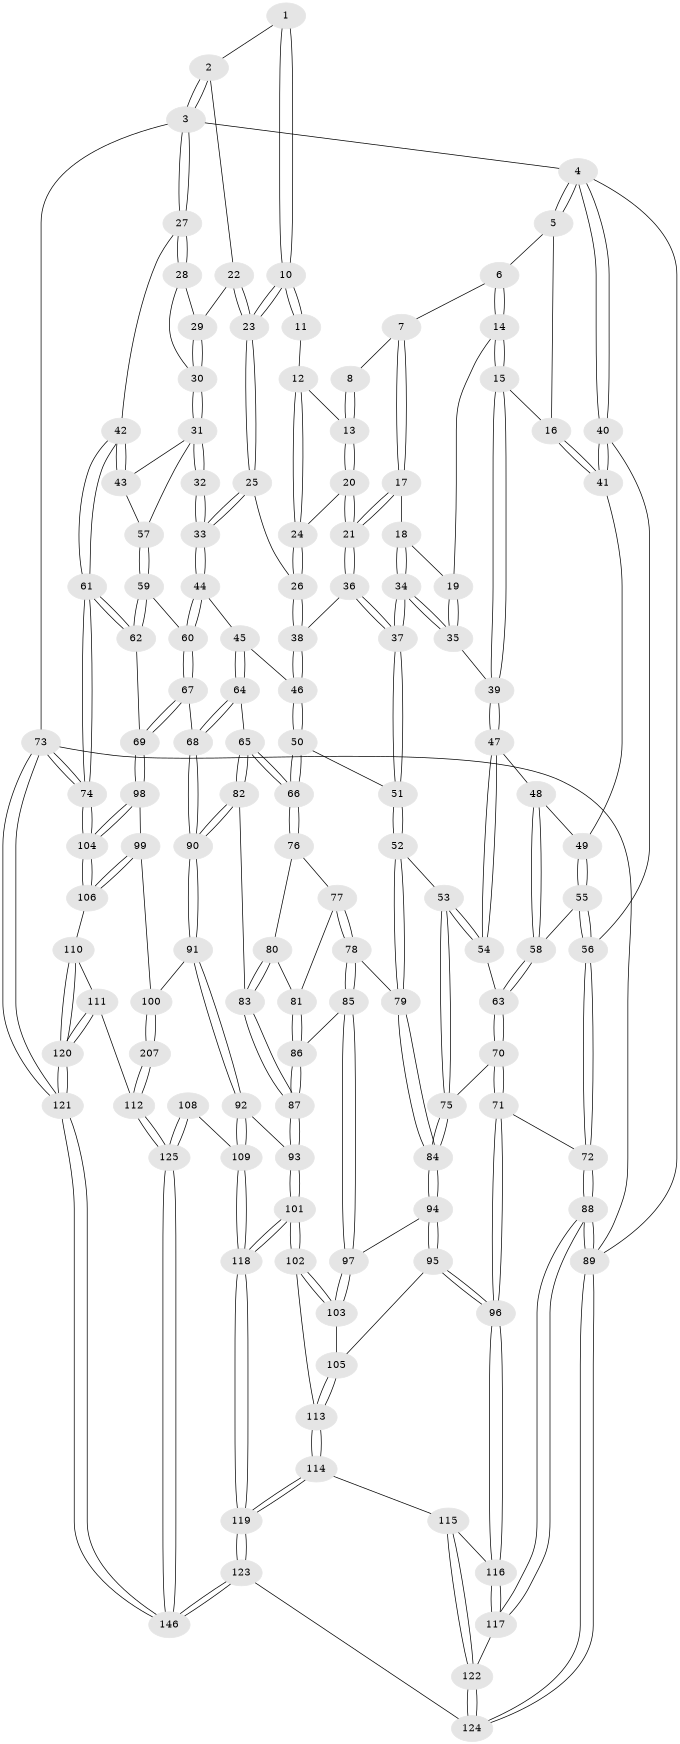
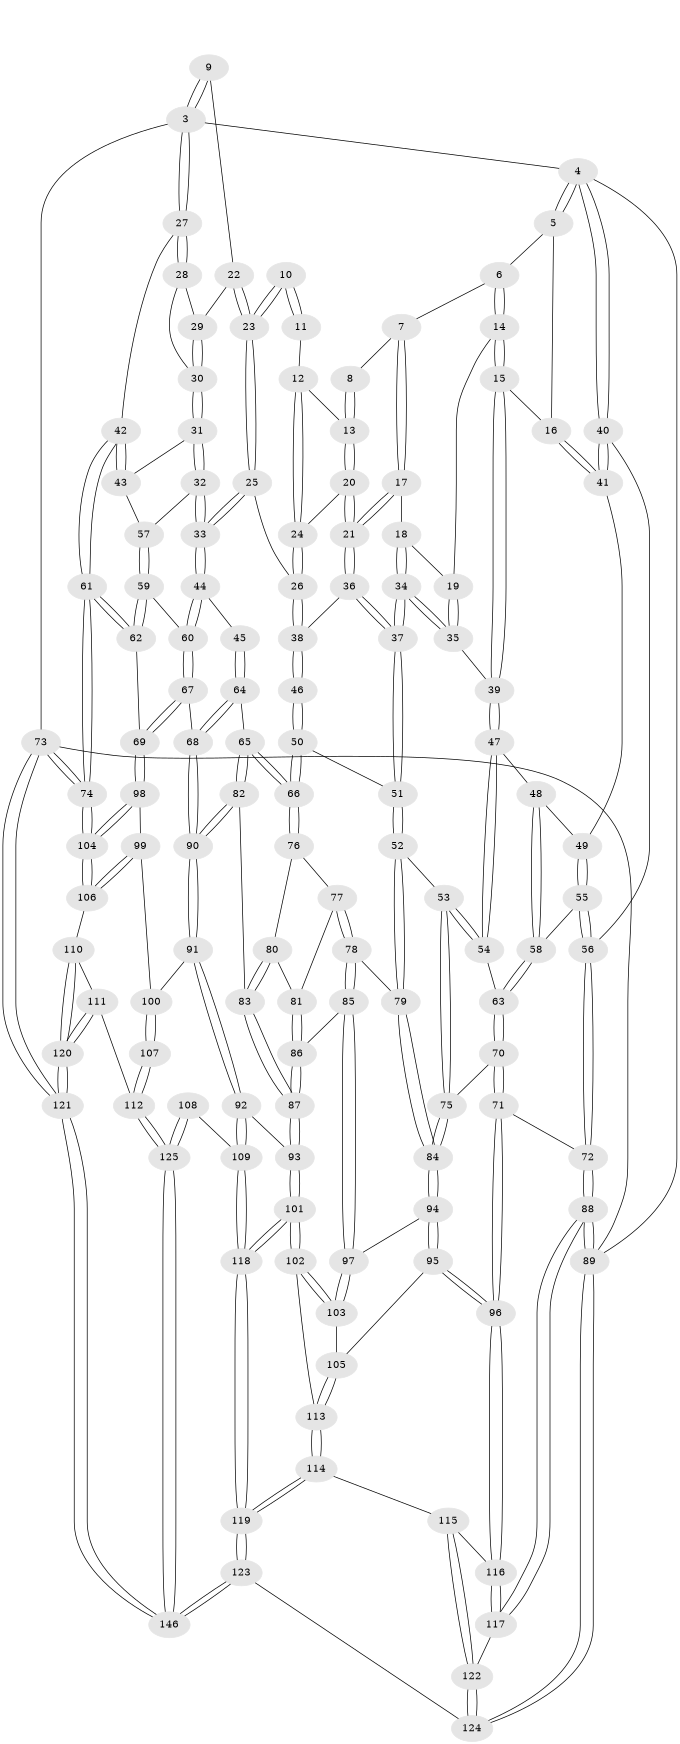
node "1": removed
node "2": label "2" -> "9"
edge "31" -- "57": now "32" -- "57"
edge "45" -- "46": removed
node "207": label "207" -> "107"
